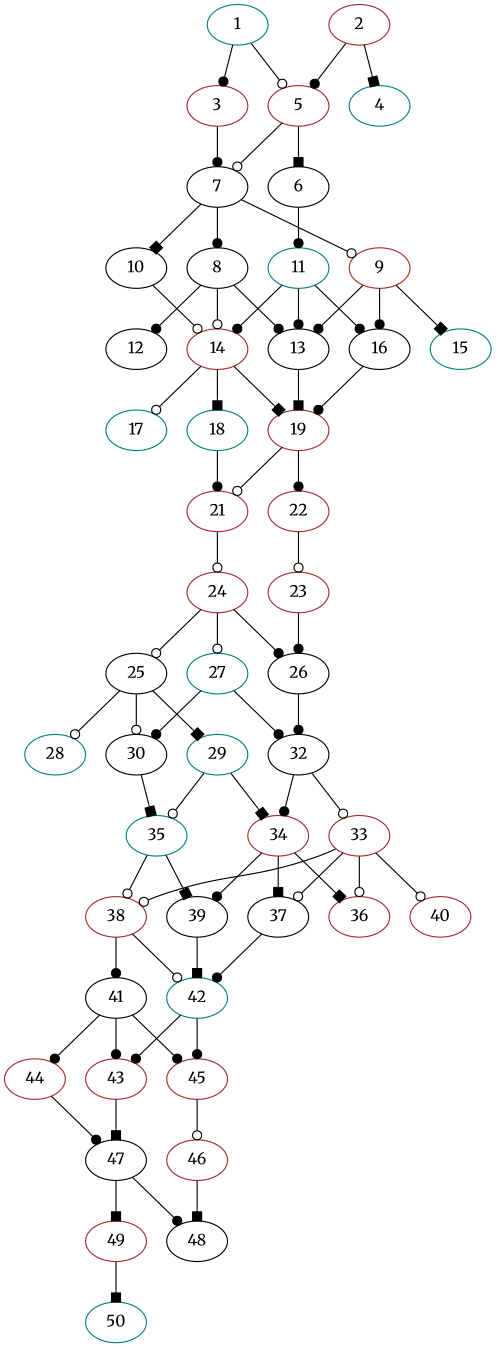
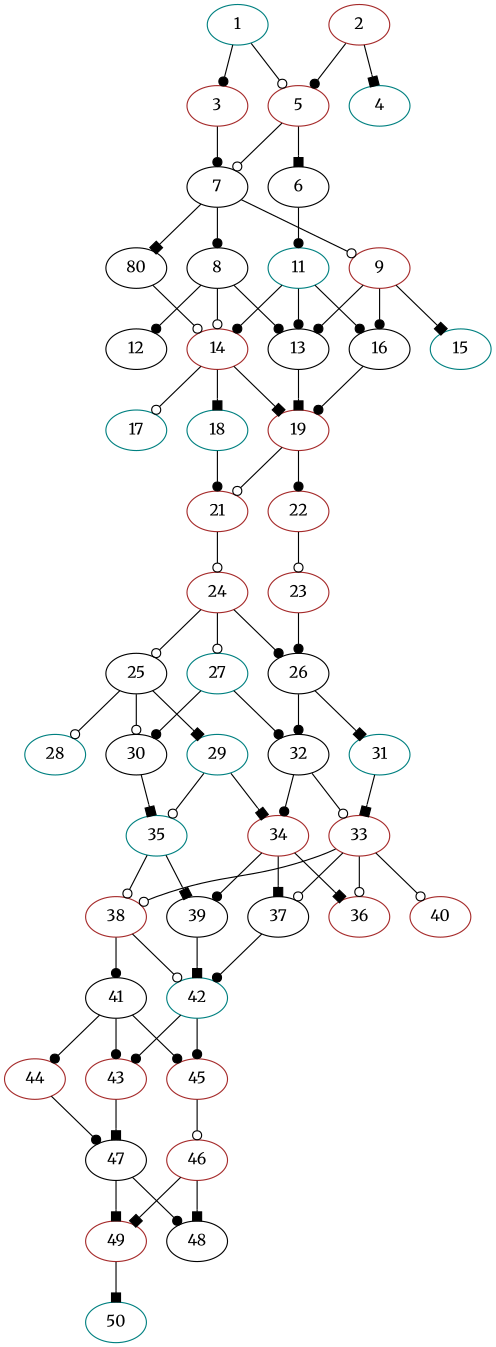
node "10": label "10" -> "80"
node "31": added
edge "46" -> "49": added
